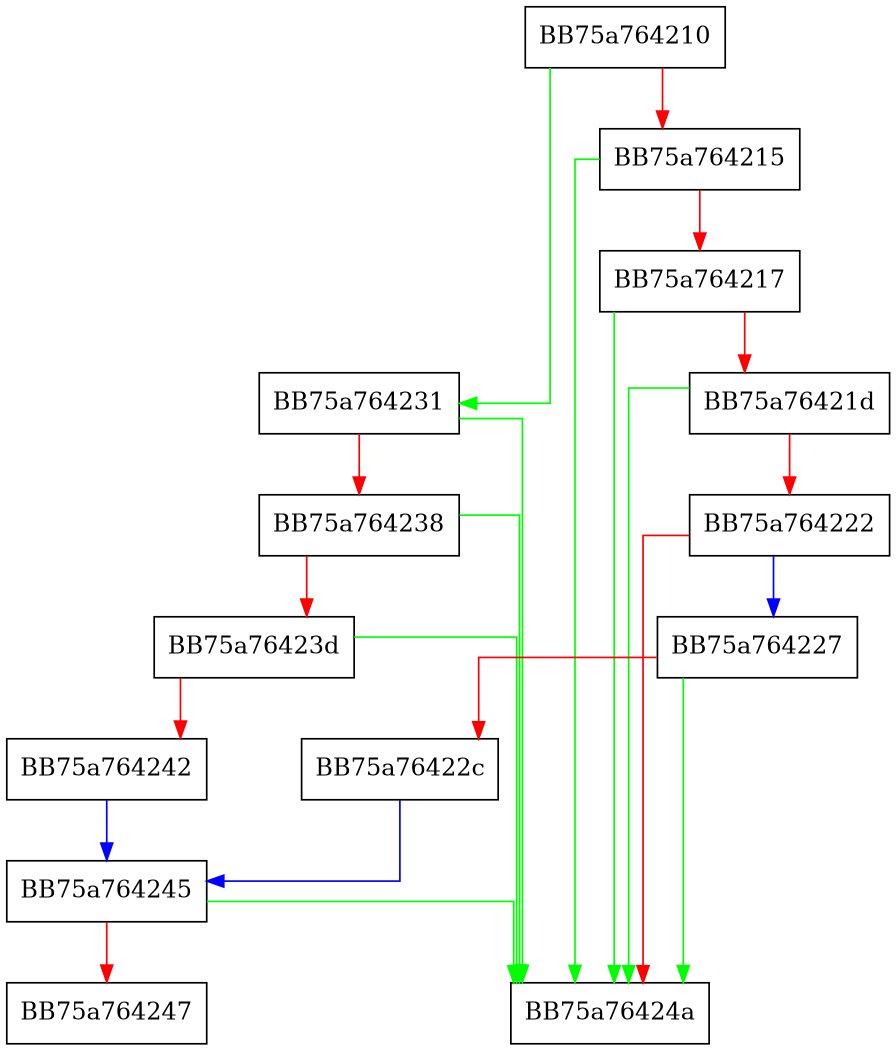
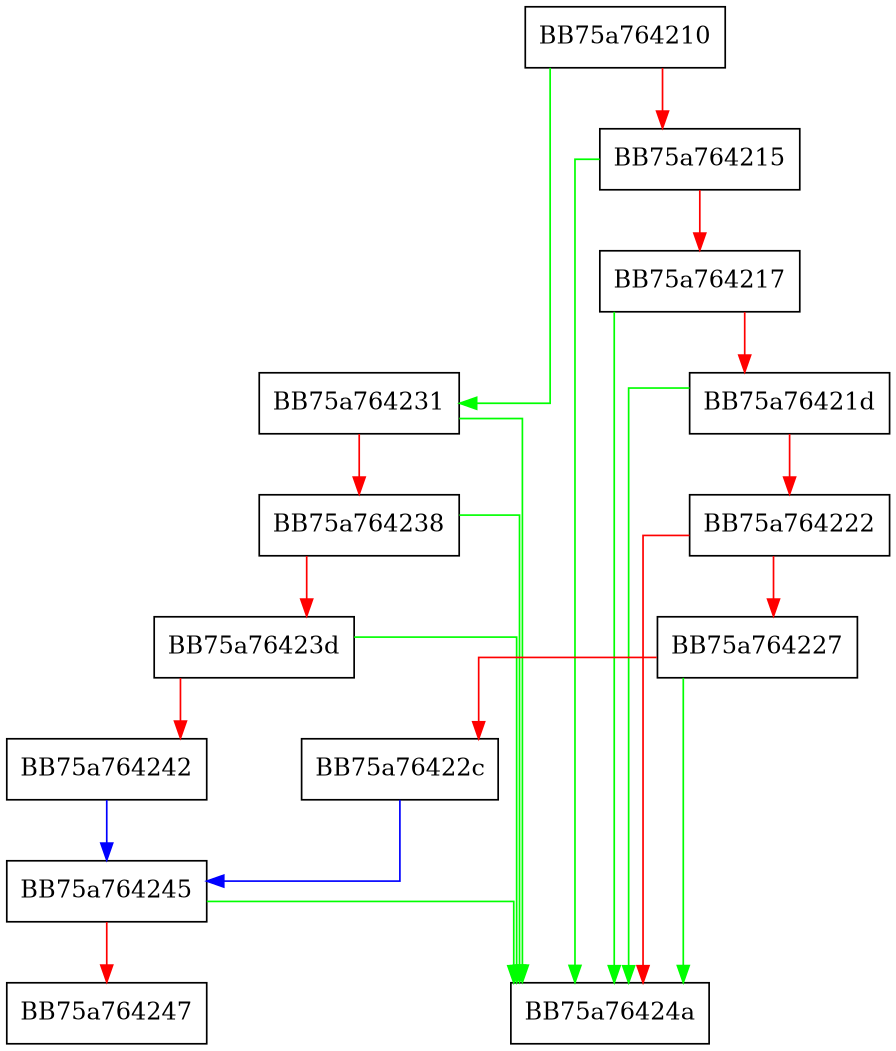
edge "BB75a764222" -> "BB75a764227": color blue -> red
